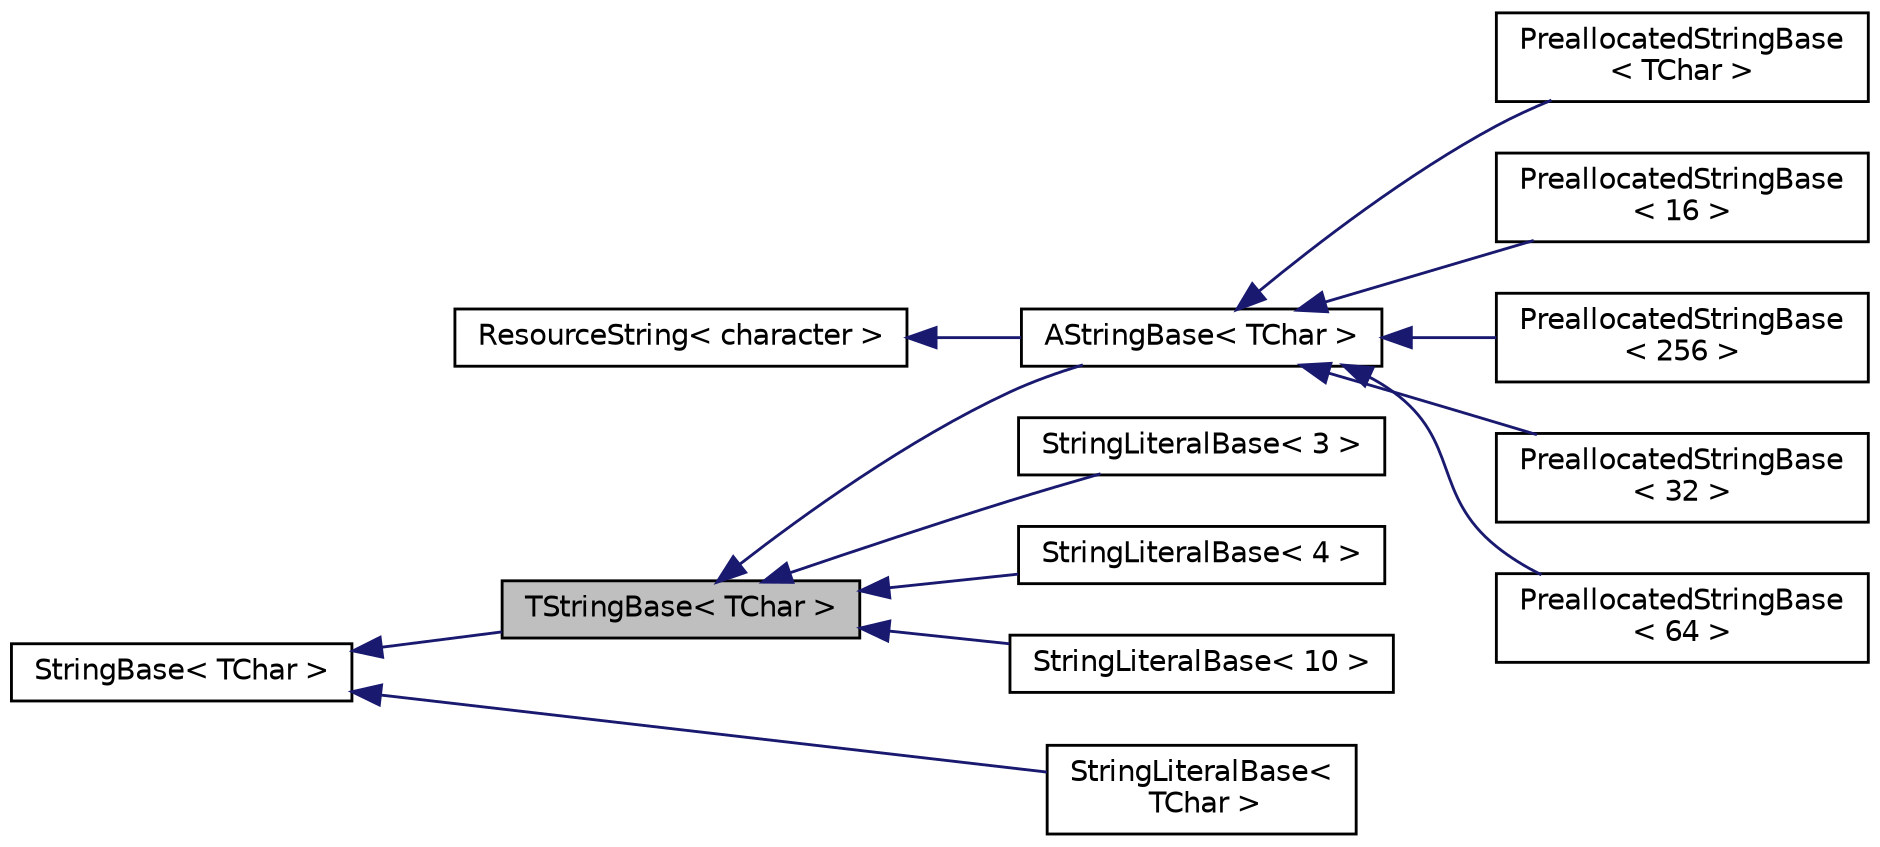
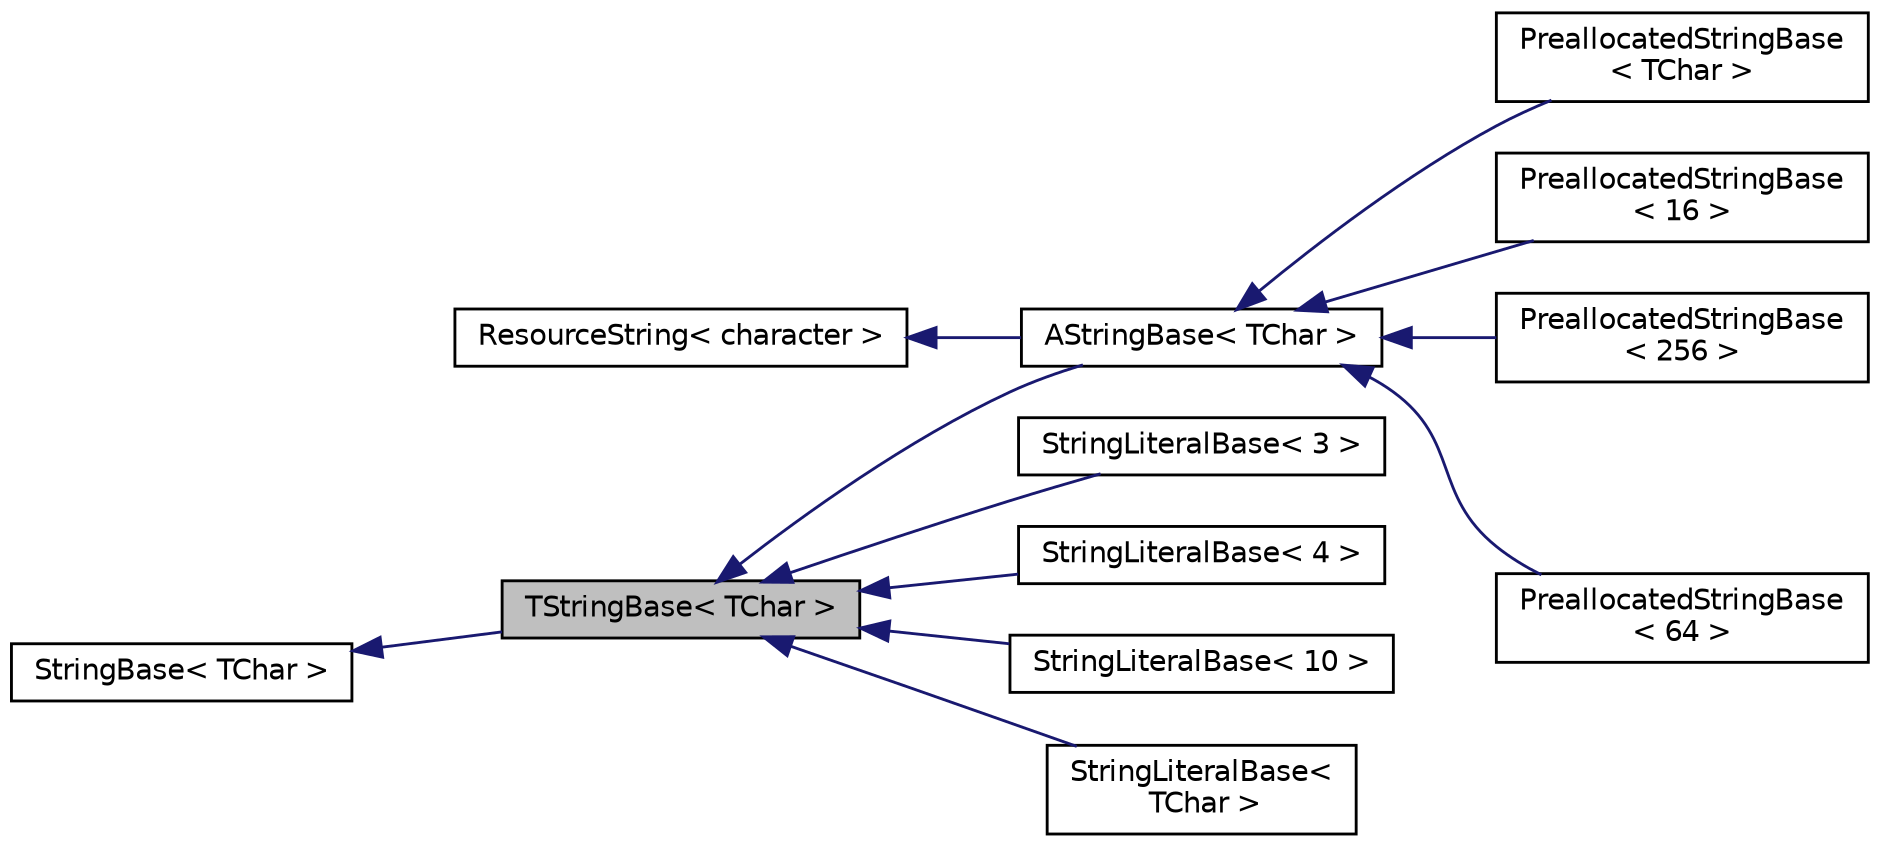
node "PreallocatedStringBase < 32 >": removed
edge "StringLiteralBase< TChar >" -> "StringBase< TChar >": now "StringLiteralBase< TChar >" -> "TStringBase< TChar >"
